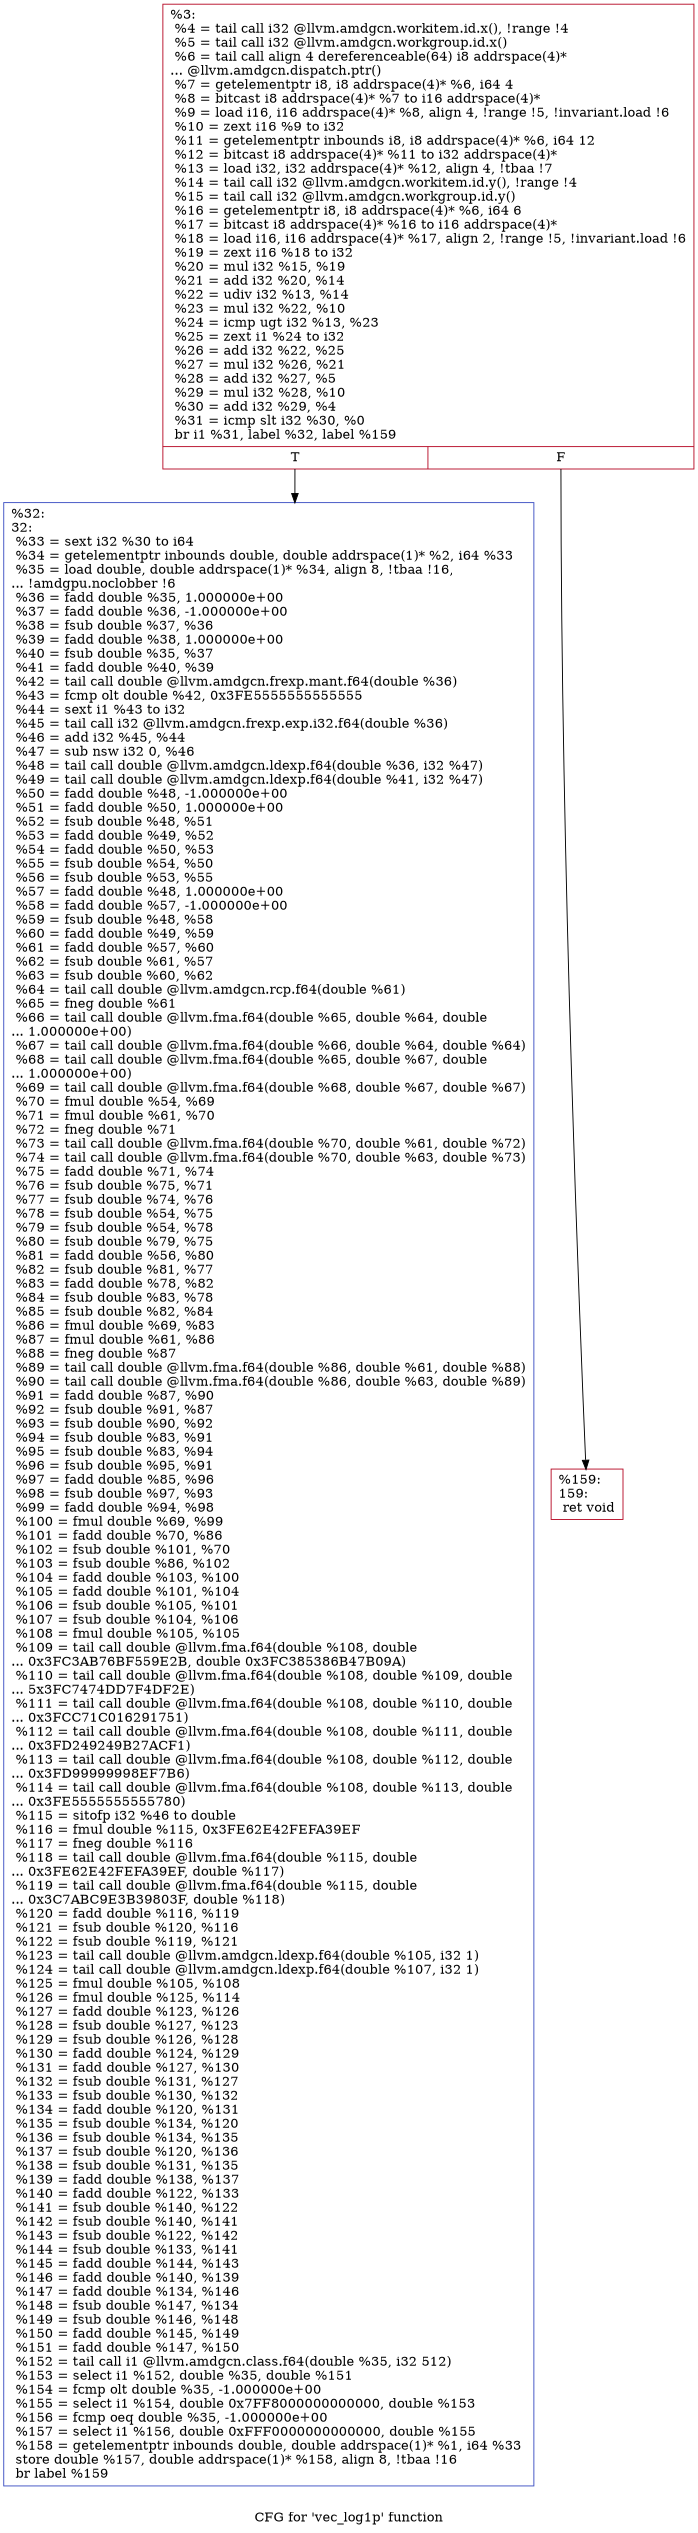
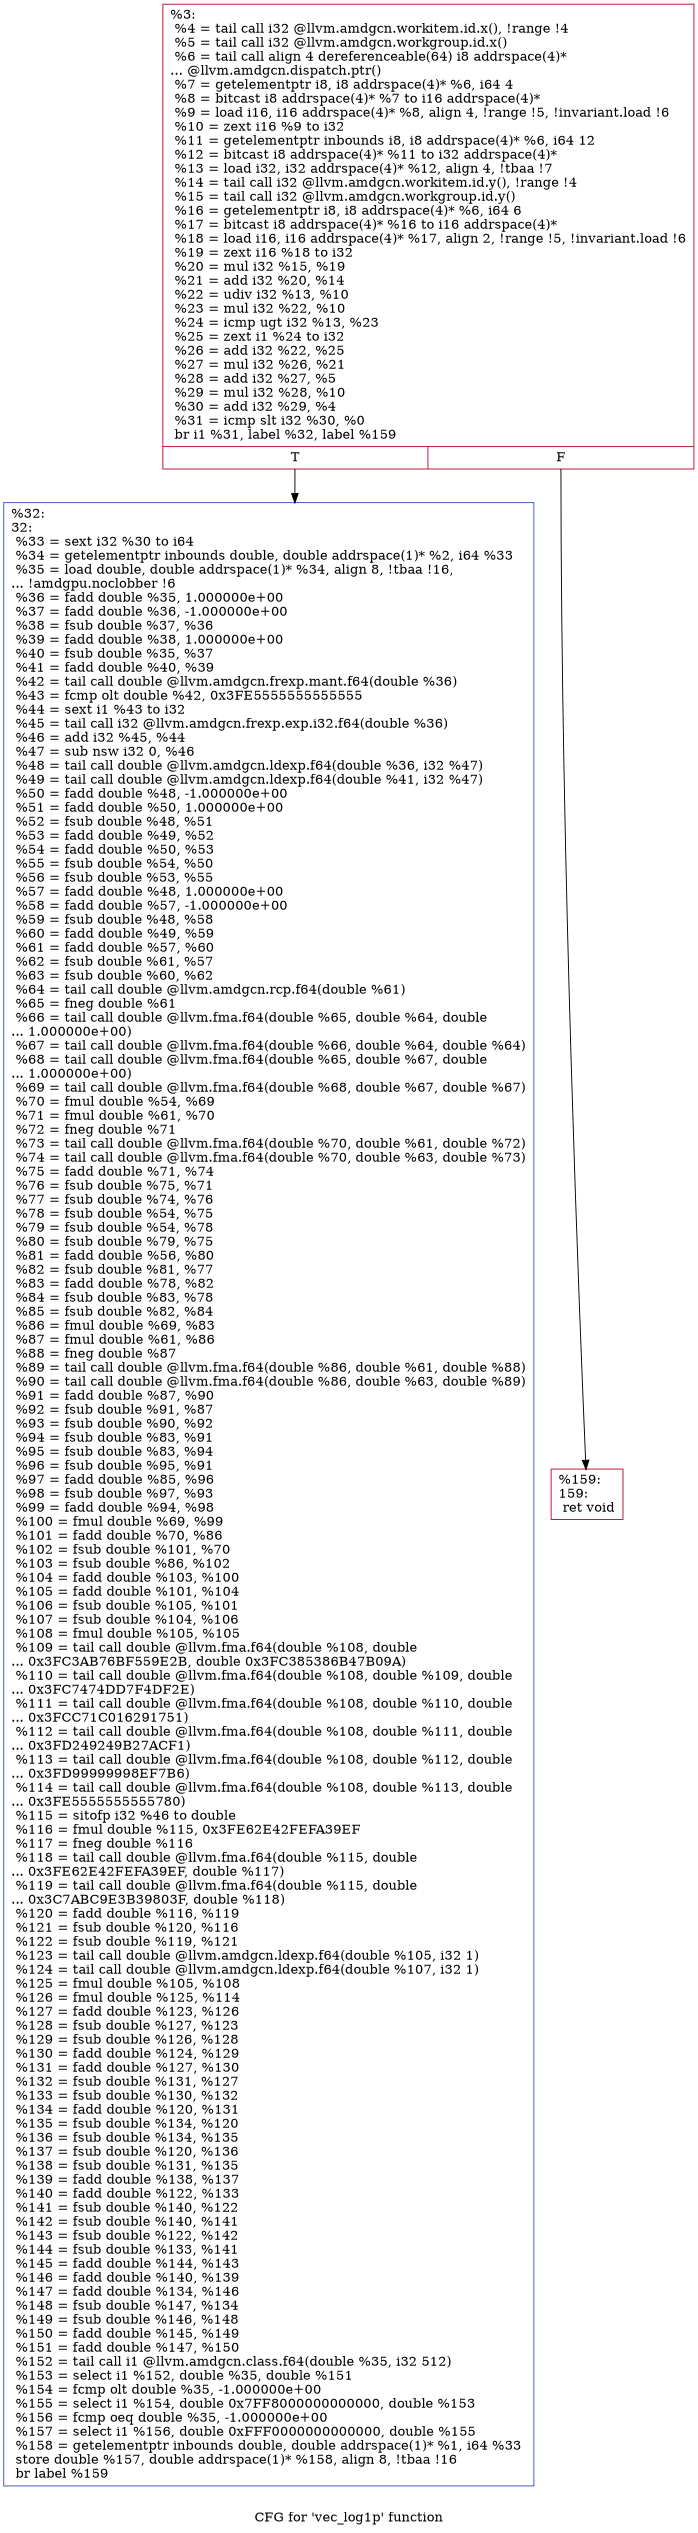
node "%3:": text "%22 = udiv i32 %13, %14" -> "%22 = udiv i32 %13, %10"
node "%32:": text "... 5x3FC7474DD7F4DF2E)" -> "... 0x3FC7474DD7F4DF2E)"
